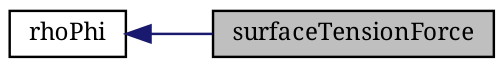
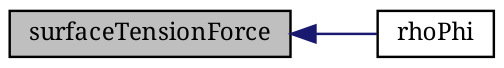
edge "surfaceTensionForce" -> "rhoPhi": reversed
